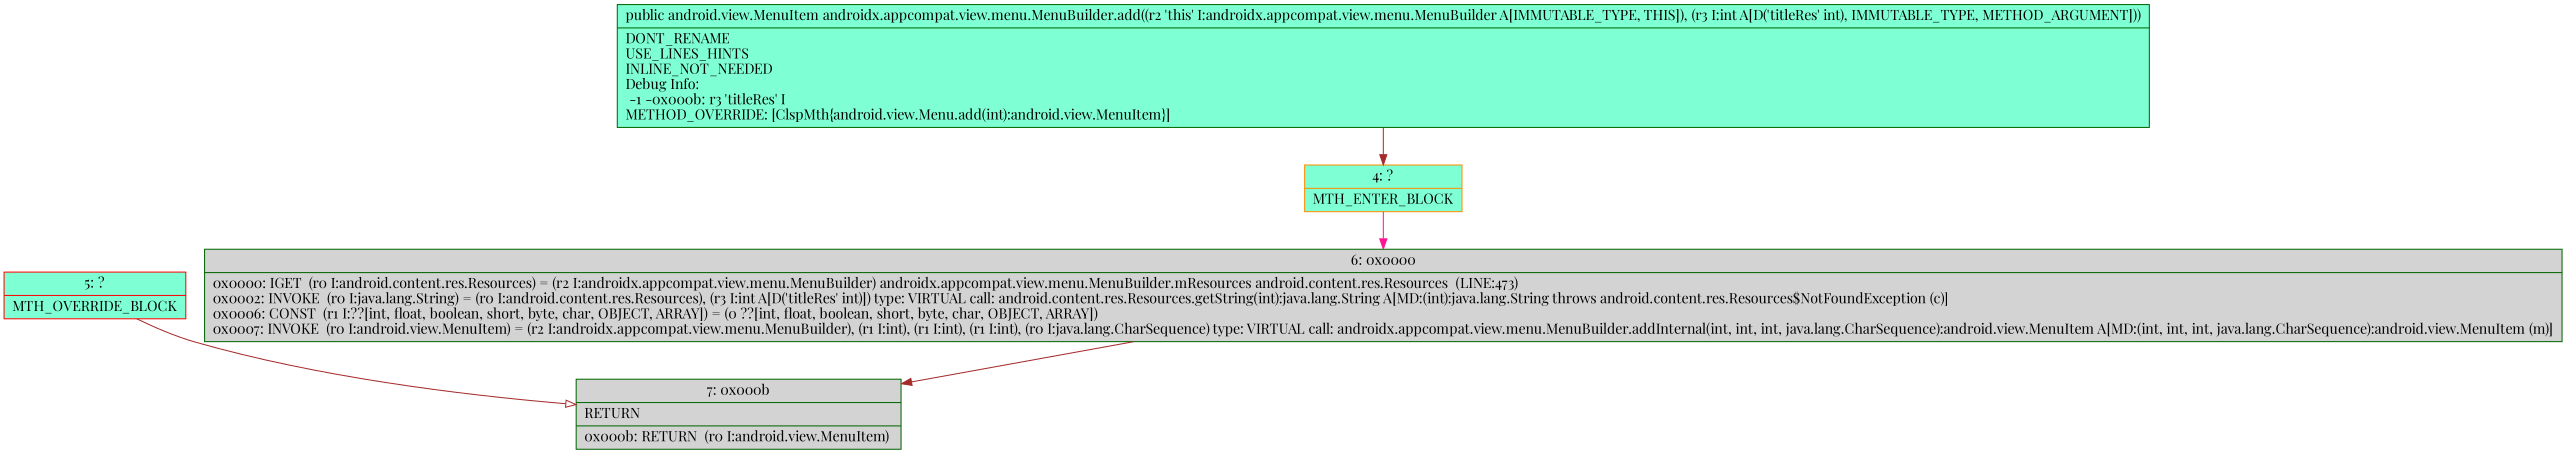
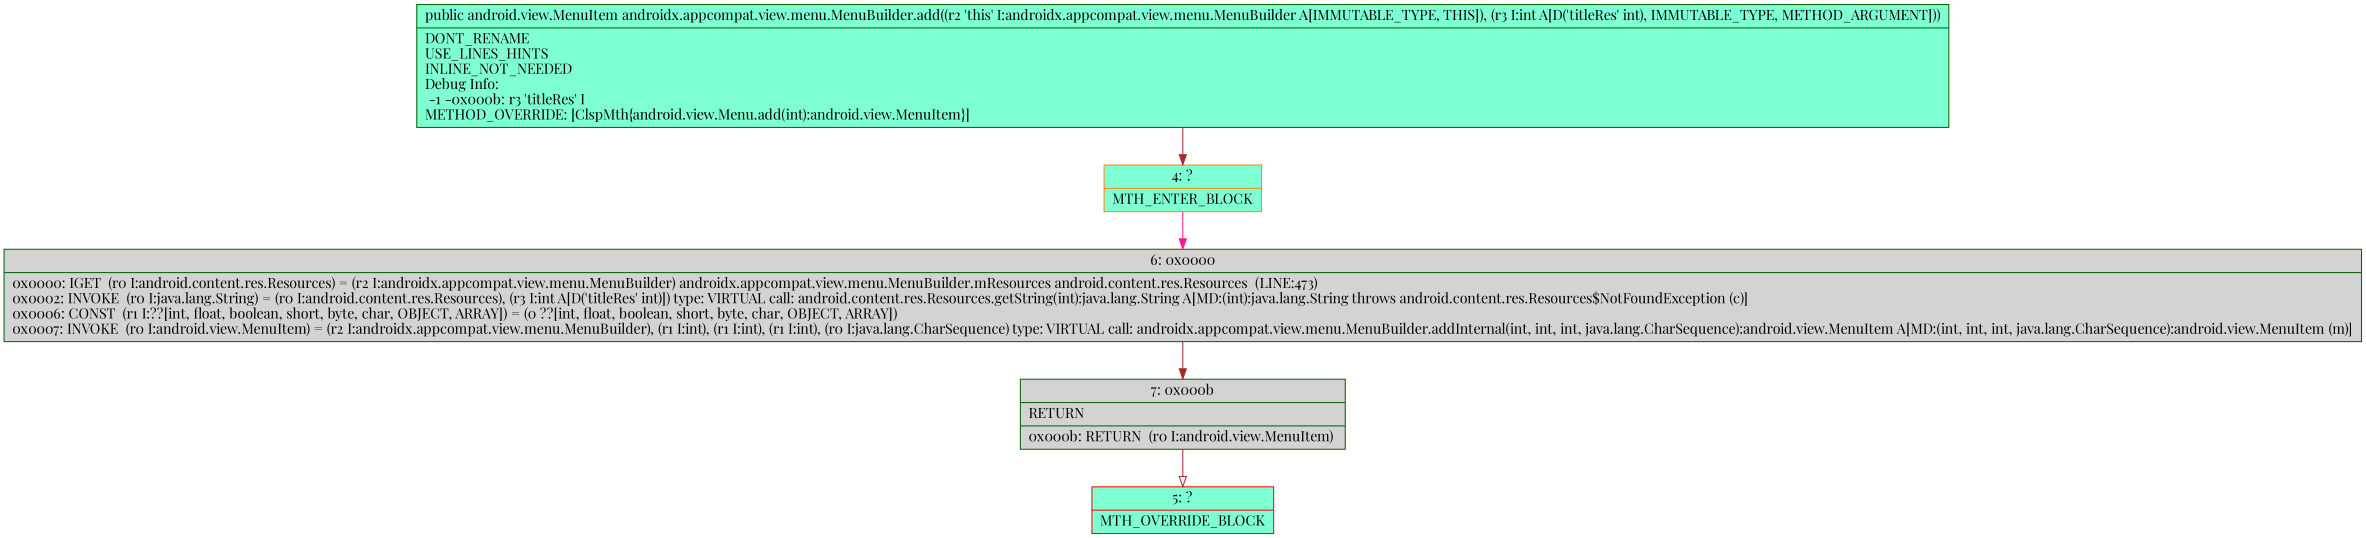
edge "5: ?" -> "7: 0x000b": reversed
